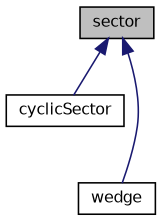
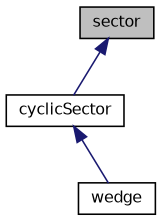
edge "wedge" -> "sector": now "wedge" -> "cyclicSector"
